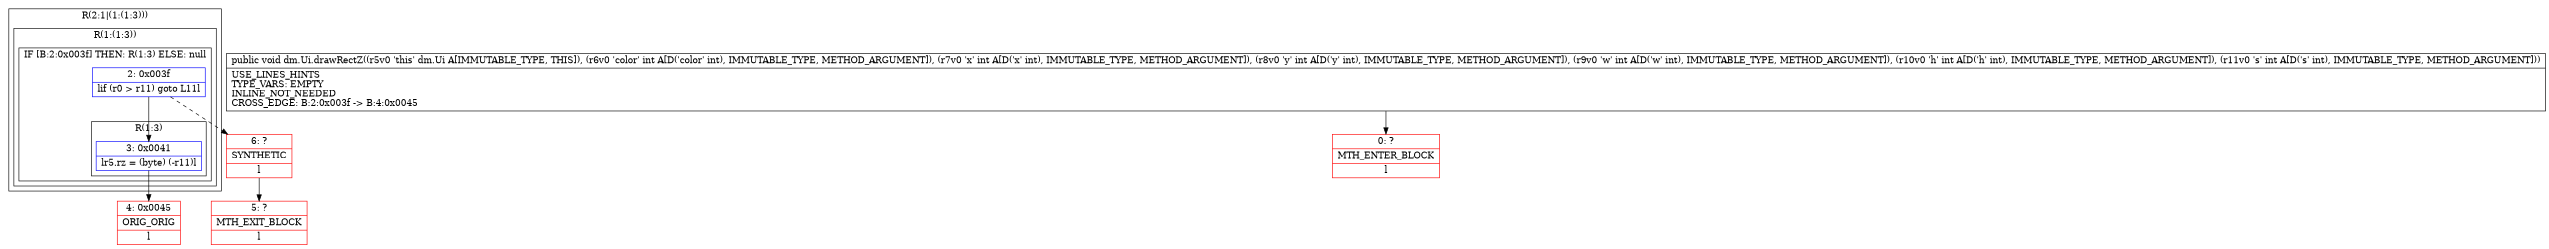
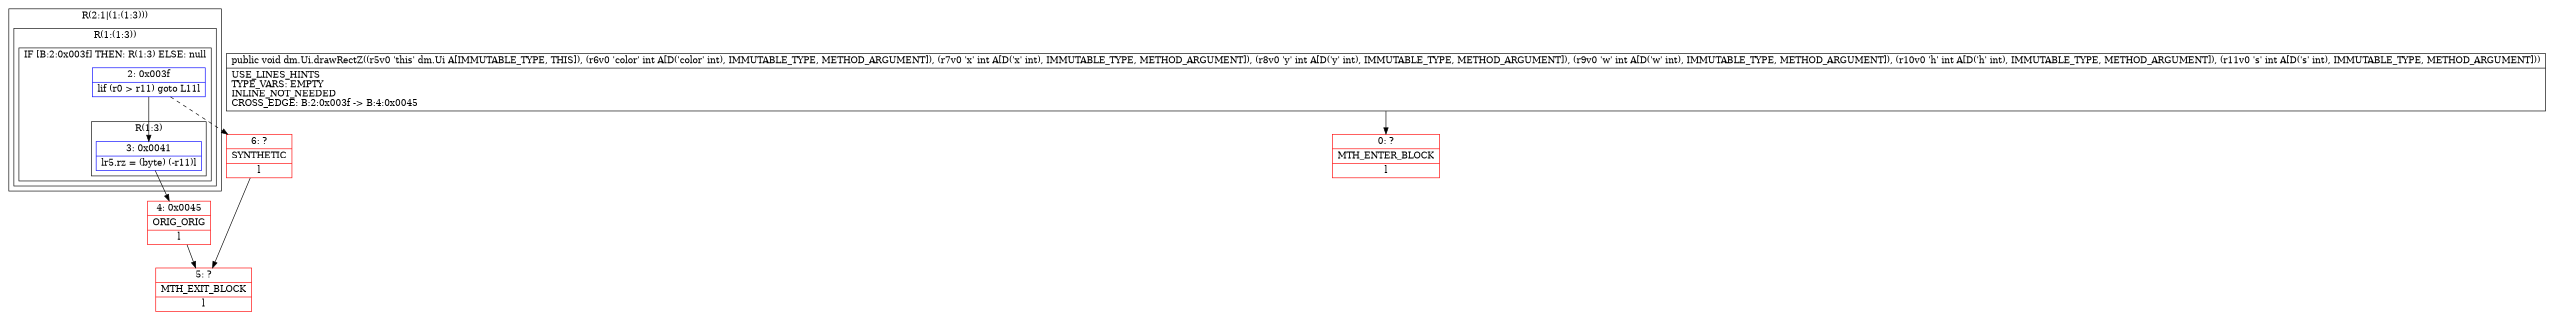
edge "4: 0x0045" -> "5: ?": added
